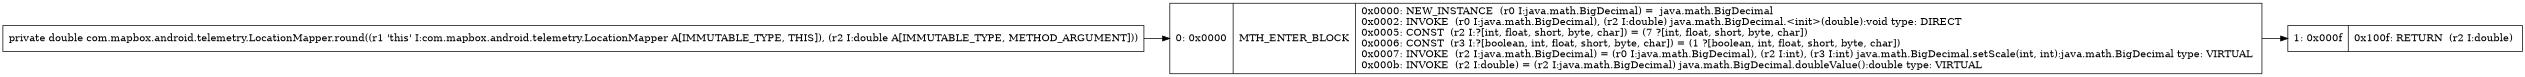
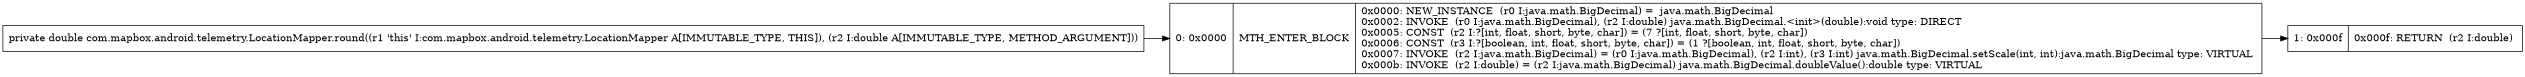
node "1: 0x000f": text "0x100f: RETURN  (r2 I:double)" -> "0x000f: RETURN  (r2 I:double)"
